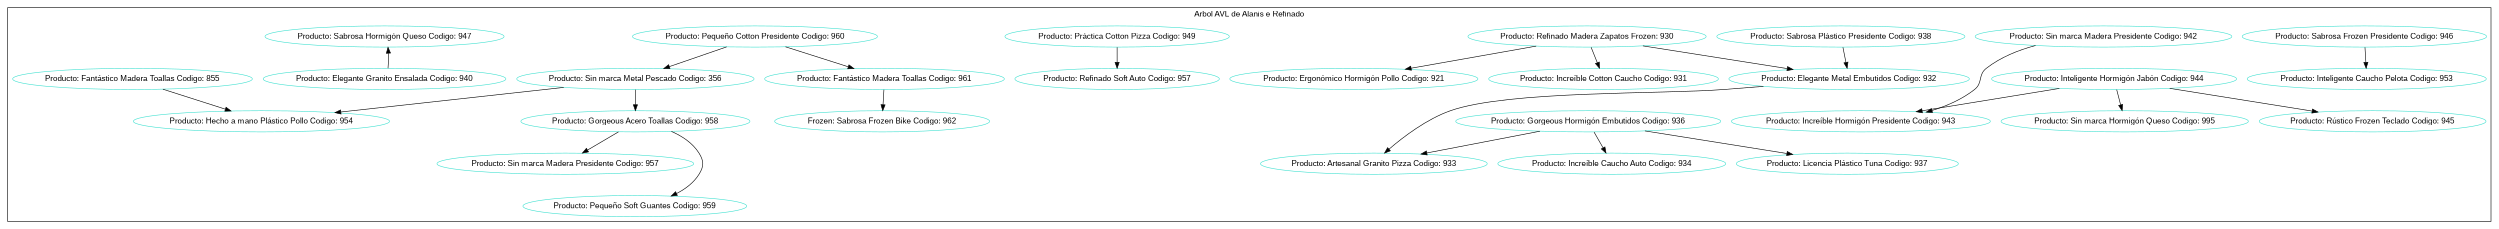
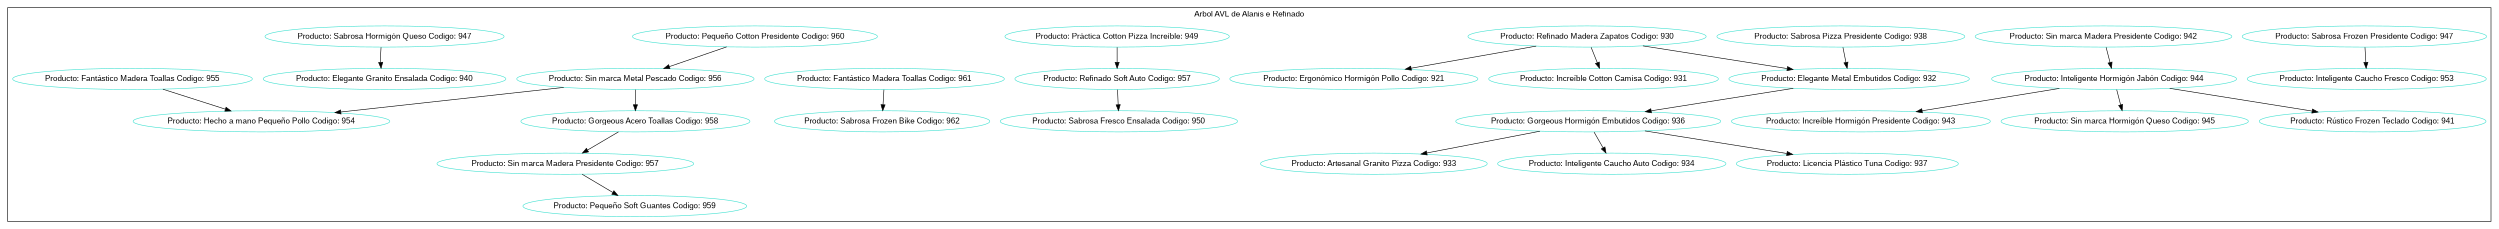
node "Producto: Práctica Cotton Pizza Codigo: 949": label "Producto: Práctica Cotton Pizza Codigo: 949" -> "Producto: Práctica Cotton Pizza Increíble: 949"
node "Producto: Refinado Madera Zapatos Frozen: 930": label "Producto: Refinado Madera Zapatos Frozen: 930" -> "Producto: Refinado Madera Zapatos Codigo: 930"
node "Producto: Sabrosa Plástico Presidente Codigo: 938": label "Producto: Sabrosa Plástico Presidente Codigo: 938" -> "Producto: Sabrosa Pizza Presidente Codigo: 938"
node "Producto: Sabrosa Frozen Presidente Codigo: 946": label "Producto: Sabrosa Frozen Presidente Codigo: 946" -> "Producto: Sabrosa Frozen Presidente Codigo: 947"
edge "Producto: Pequeño Cotton Presidente Codigo: 960" -> "Producto: Fantástico Madera Toallas Codigo: 961": removed
edge "Producto: Elegante Granito Ensalada Codigo: 940" -> "Producto: Sabrosa Hormigón Queso Codigo: 947": reversed
edge "Producto: Sin marca Madera Presidente Codigo: 942" -> "Producto: Increíble Hormigón Presidente Codigo: 943": now "Producto: Sin marca Madera Presidente Codigo: 942" -> "Producto: Inteligente Hormigón Jabón Codigo: 944"
node "Producto: Fantástico Madera Toallas Codigo: 855": label "Producto: Fantástico Madera Toallas Codigo: 855" -> "Producto: Fantástico Madera Toallas Codigo: 955"
node "Producto: Sin marca Metal Pescado Codigo: 356": label "Producto: Sin marca Metal Pescado Codigo: 356" -> "Producto: Sin marca Metal Pescado Codigo: 956"
node "Producto: Increíble Cotton Caucho Codigo: 931": label "Producto: Increíble Cotton Caucho Codigo: 931" -> "Producto: Increíble Cotton Camisa Codigo: 931"
node "Producto: Inteligente Caucho Pelota Codigo: 953": label "Producto: Inteligente Caucho Pelota Codigo: 953" -> "Producto: Inteligente Caucho Fresco Codigo: 953"
edge "Producto: Elegante Metal Embutidos Codigo: 932" -> "Producto: Artesanal Granito Pizza Codigo: 933": now "Producto: Elegante Metal Embutidos Codigo: 932" -> "Producto: Gorgeous Hormigón Embutidos Codigo: 936"
node "Producto: Hecho a mano Plástico Pollo Codigo: 954": label "Producto: Hecho a mano Plástico Pollo Codigo: 954" -> "Producto: Hecho a mano Pequeño Pollo Codigo: 954"
node "Frozen: Sabrosa Frozen Bike Codigo: 962": label "Frozen: Sabrosa Frozen Bike Codigo: 962" -> "Producto: Sabrosa Frozen Bike Codigo: 962"
node "Producto: Sabrosa Fresco Ensalada Codigo: 950": added
node "Producto: Sin marca Hormigón Queso Codigo: 995": label "Producto: Sin marca Hormigón Queso Codigo: 995" -> "Producto: Sin marca Hormigón Queso Codigo: 945"
node "Producto: Rústico Frozen Teclado Codigo: 945": label "Producto: Rústico Frozen Teclado Codigo: 945" -> "Producto: Rústico Frozen Teclado Codigo: 941"
edge "Producto: Gorgeous Acero Toallas Codigo: 958" -> "Producto: Pequeño Soft Guantes Codigo: 959": now "Producto: Sin marca Madera Presidente Codigo: 957" -> "Producto: Pequeño Soft Guantes Codigo: 959"
node "Producto: Increíble Caucho Auto Codigo: 934": label "Producto: Increíble Caucho Auto Codigo: 934" -> "Producto: Inteligente Caucho Auto Codigo: 934"
